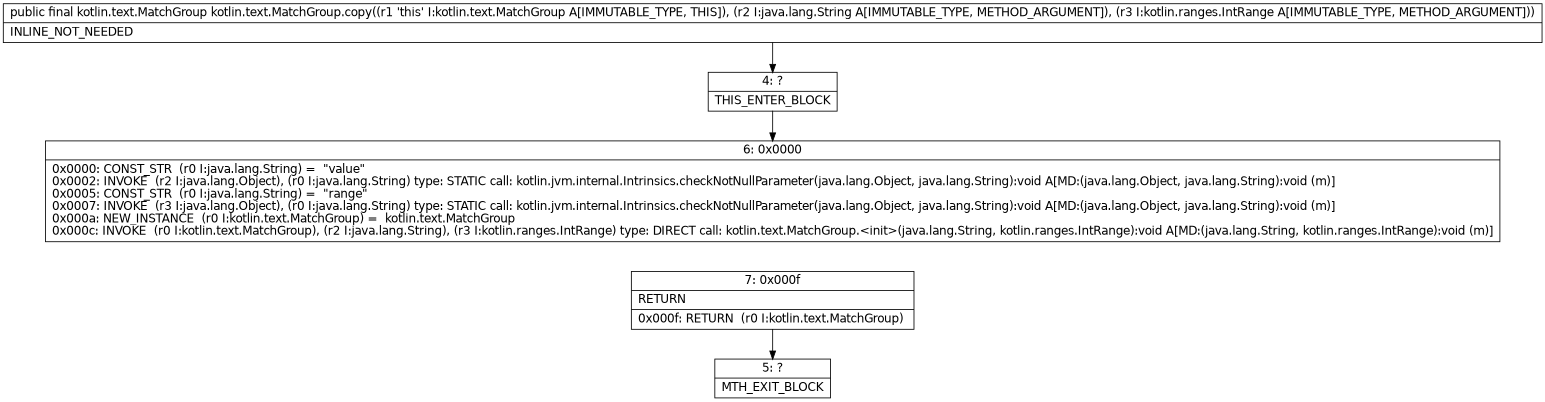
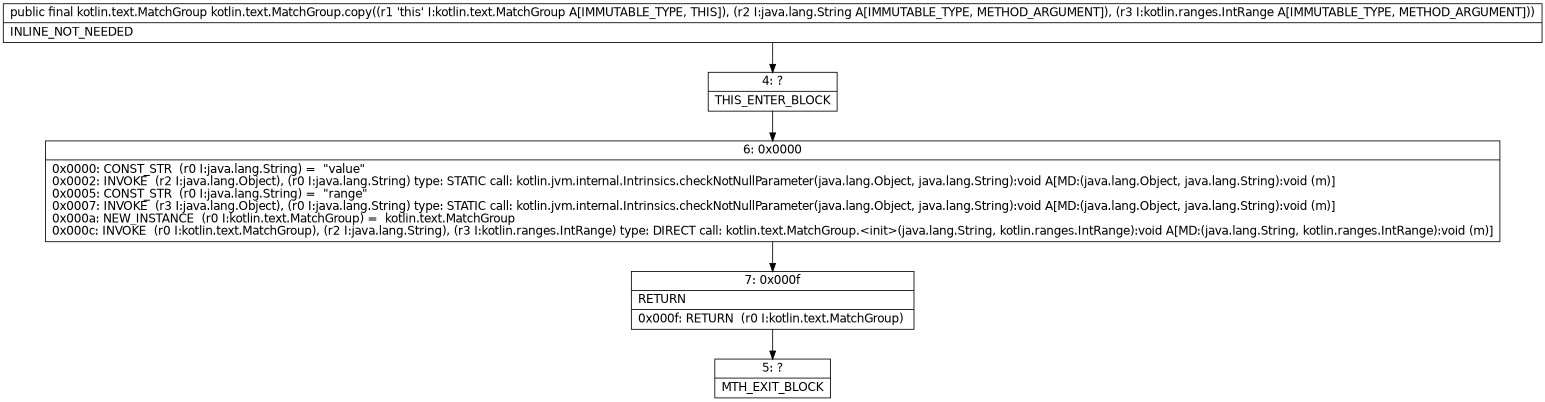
edge "6: 0x0000" -> "7: 0x000f": added
